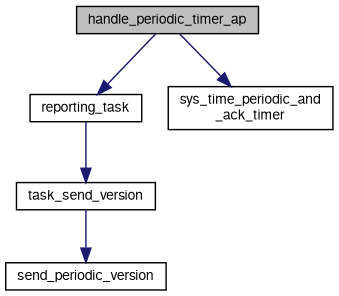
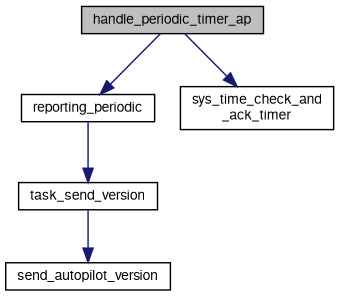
node "reporting_task": label "reporting_task" -> "reporting_periodic"
node "sys_time_periodic_and _ack_timer": label "sys_time_periodic_and _ack_timer" -> "sys_time_check_and _ack_timer"
node "send_periodic_version": label "send_periodic_version" -> "send_autopilot_version"
